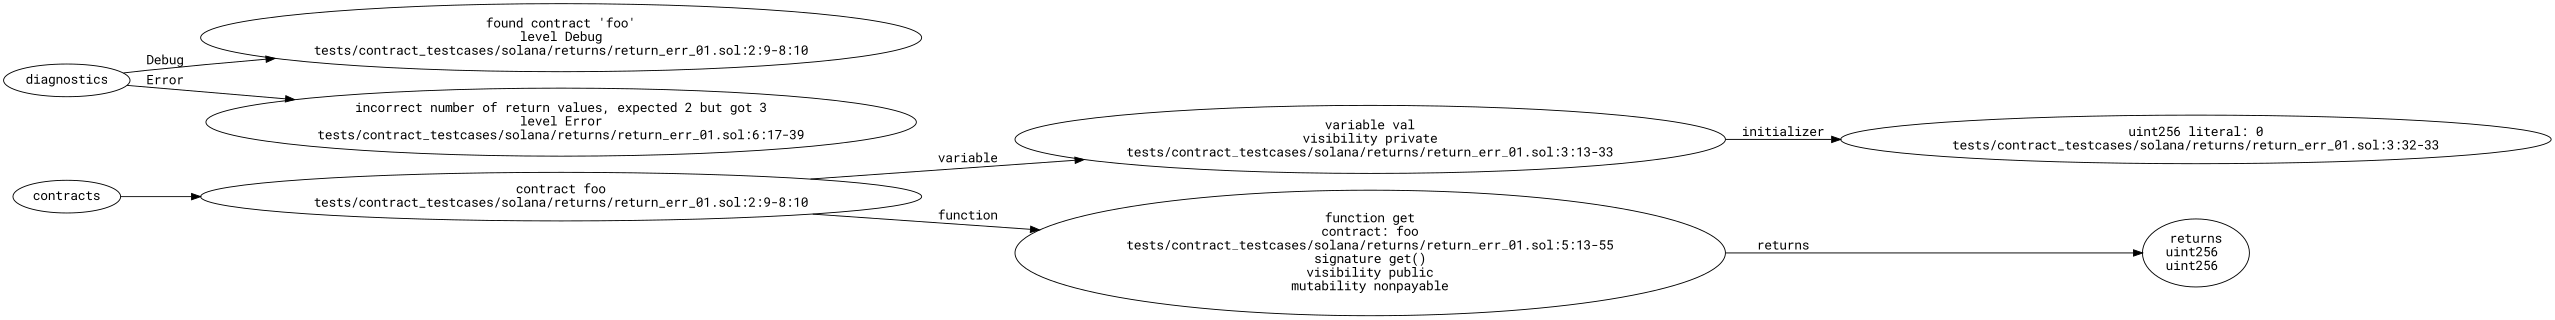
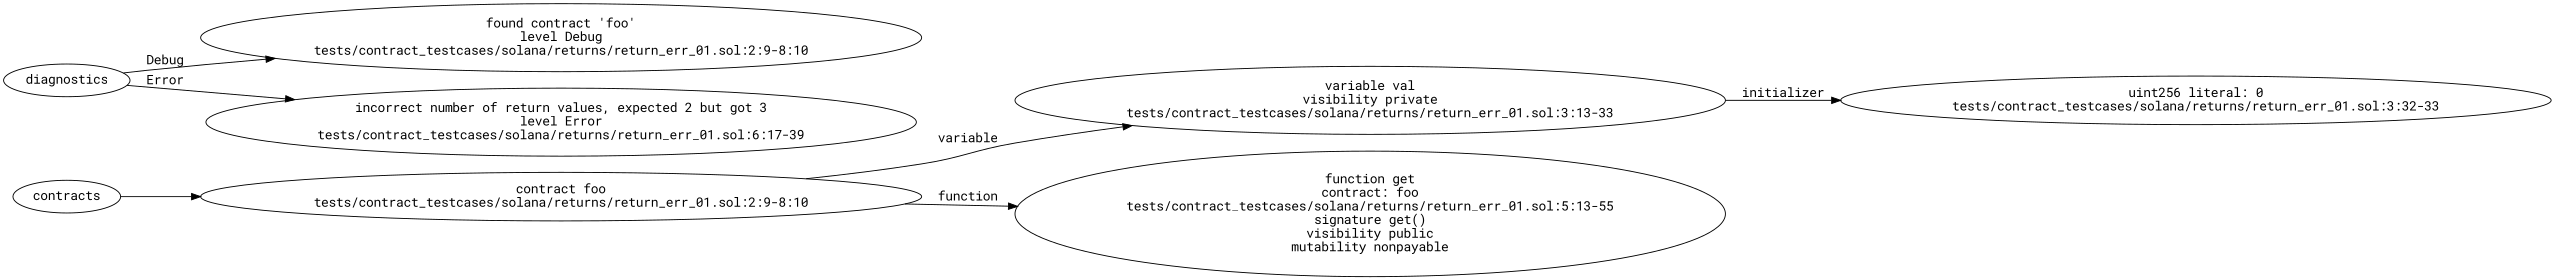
node "returns uint256 uint256": removed
